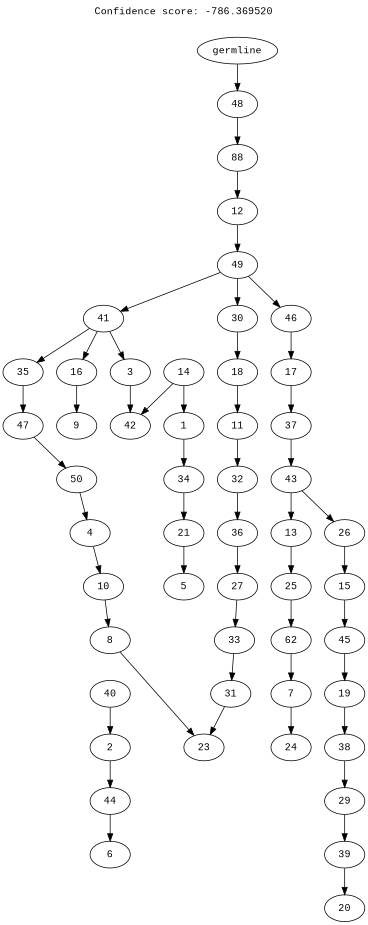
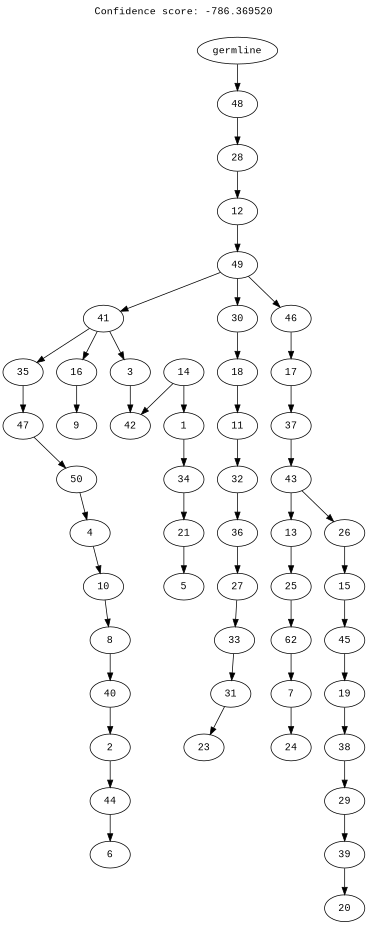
node "88": label "88" -> "28"
edge "8" -> "23": now "8" -> "40"
